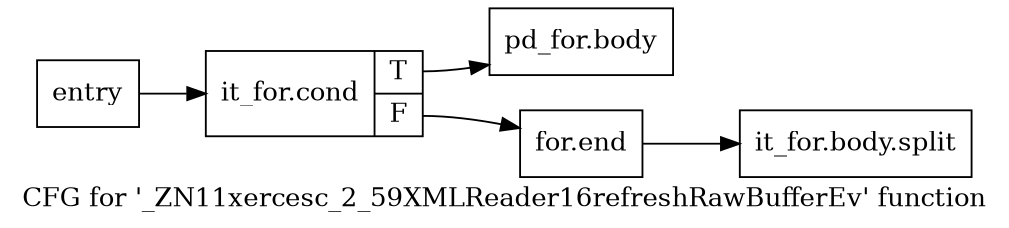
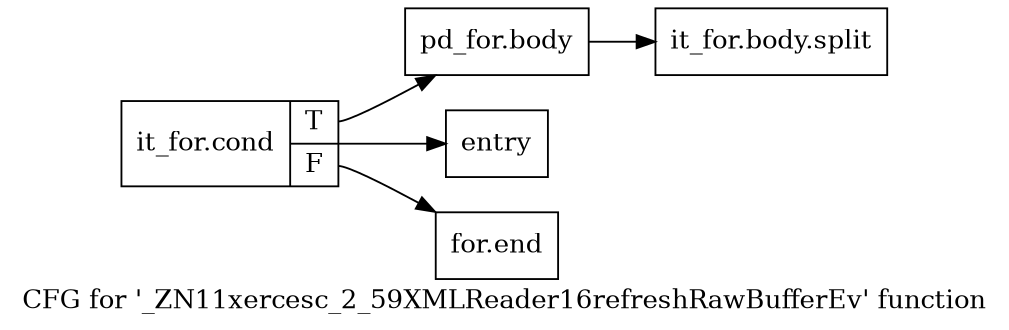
edge "entry" -> "it_for.cond": reversed
edge "for.end" -> "it_for.body.split": now "pd_for.body" -> "it_for.body.split"
